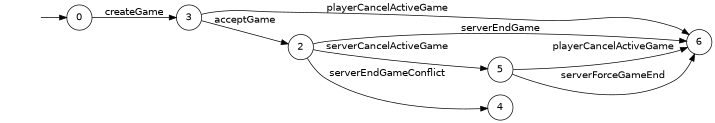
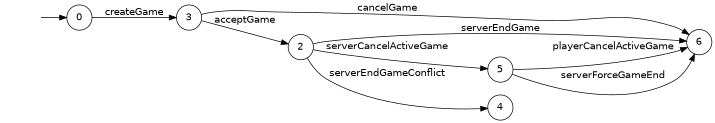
edge "3" -> "6": label "playerCancelActiveGame" -> "cancelGame"
